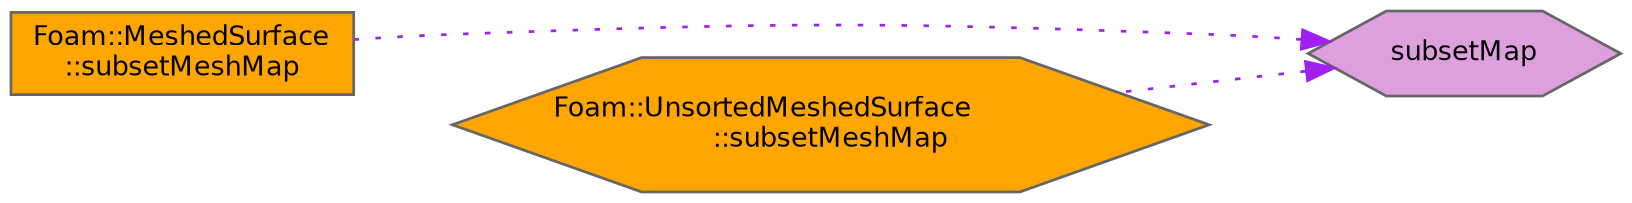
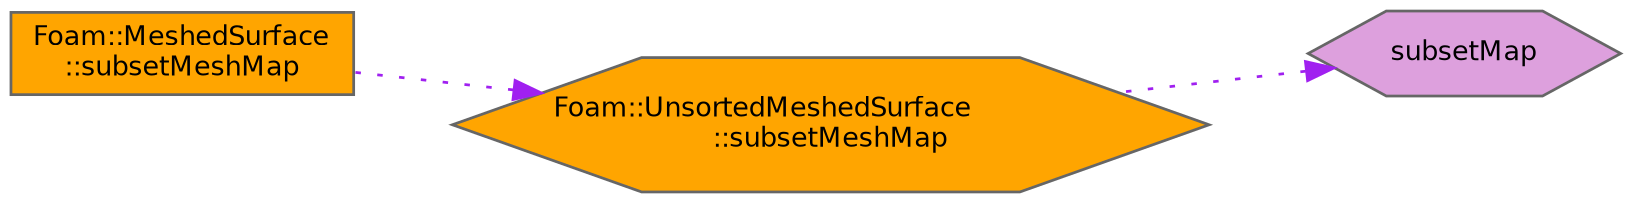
edge "Foam::MeshedSurface ::subsetMeshMap" -> "subsetMap": now "Foam::MeshedSurface ::subsetMeshMap" -> "Foam::UnsortedMeshedSurface ::subsetMeshMap"
